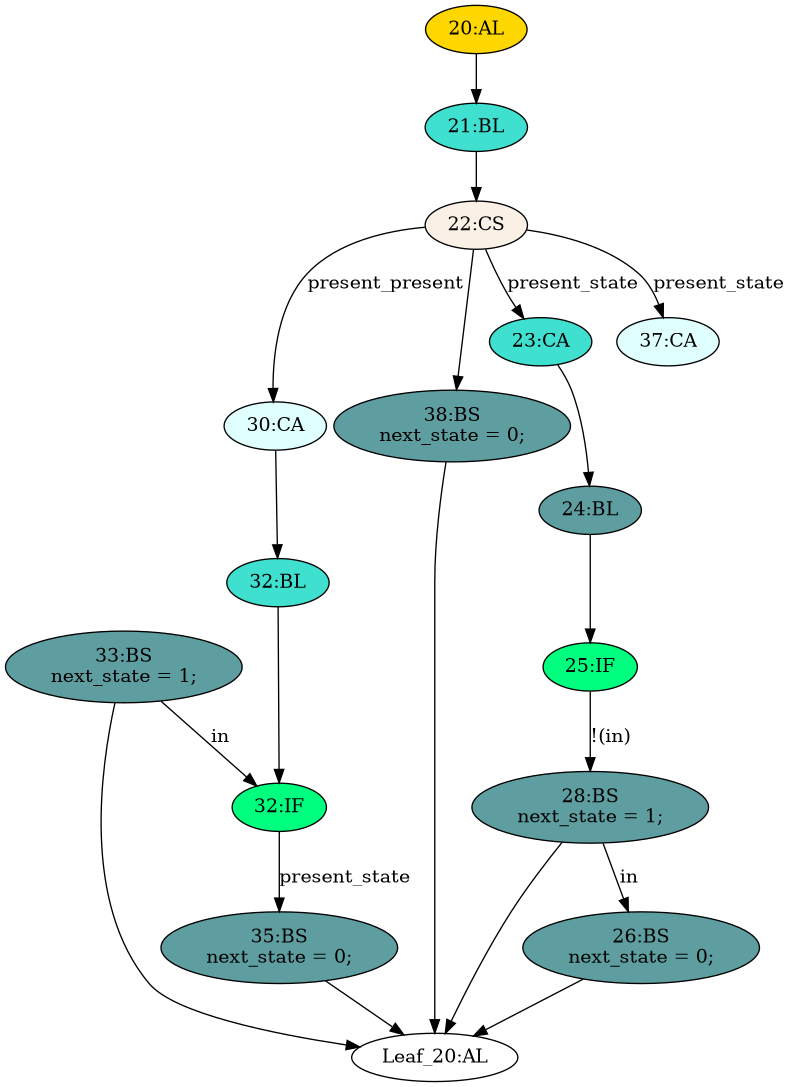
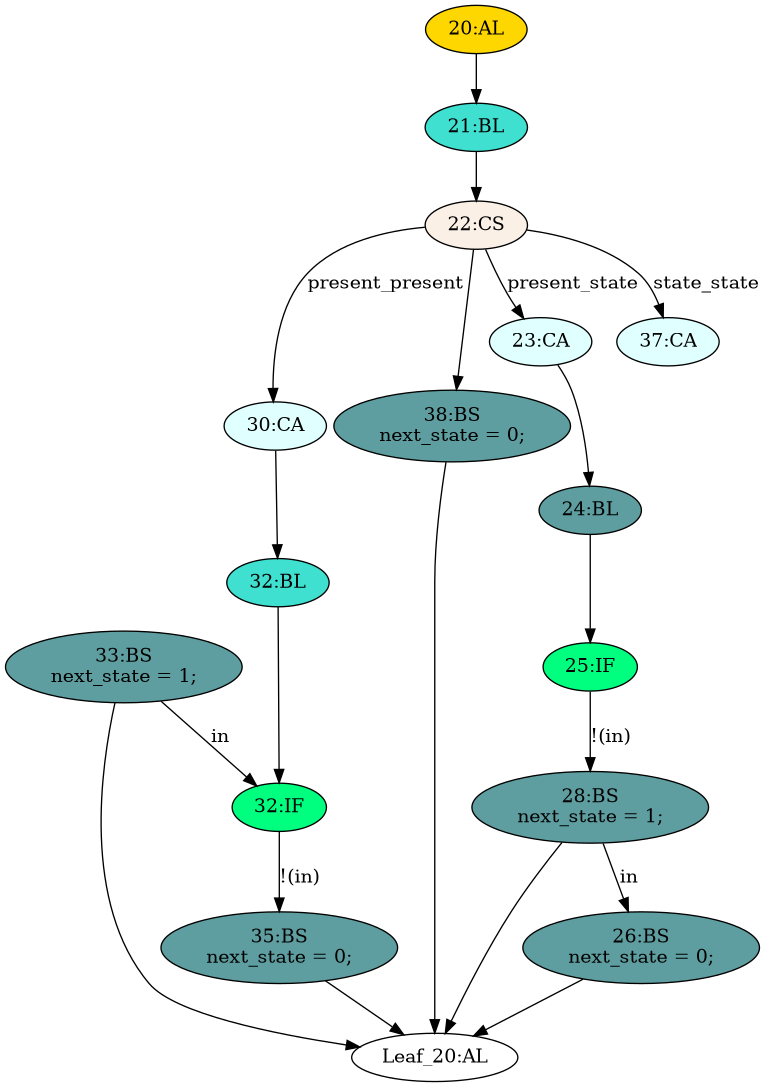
edge "22:CS" -> "37:CA": label "present_state" -> "state_state"
node "23:CA": fillcolor turquoise -> lightcyan
edge "32:IF" -> "35:BS next_state = 0;": label "present_state" -> "!(in)"
